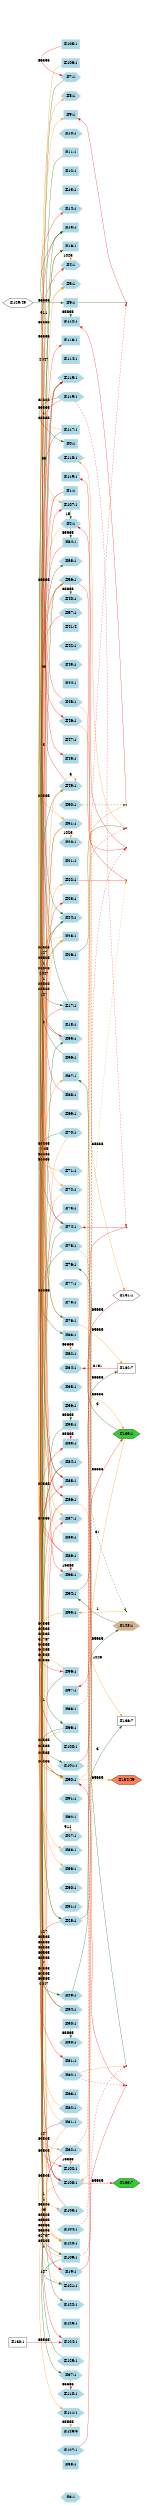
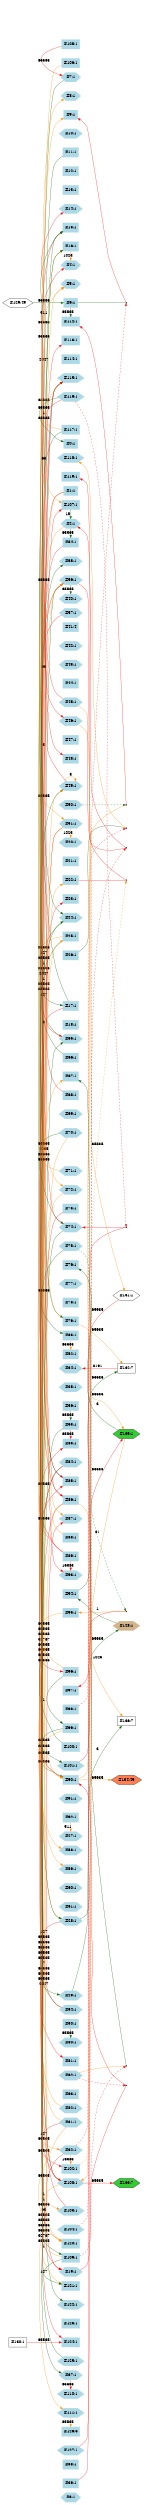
node "#39:1": added
